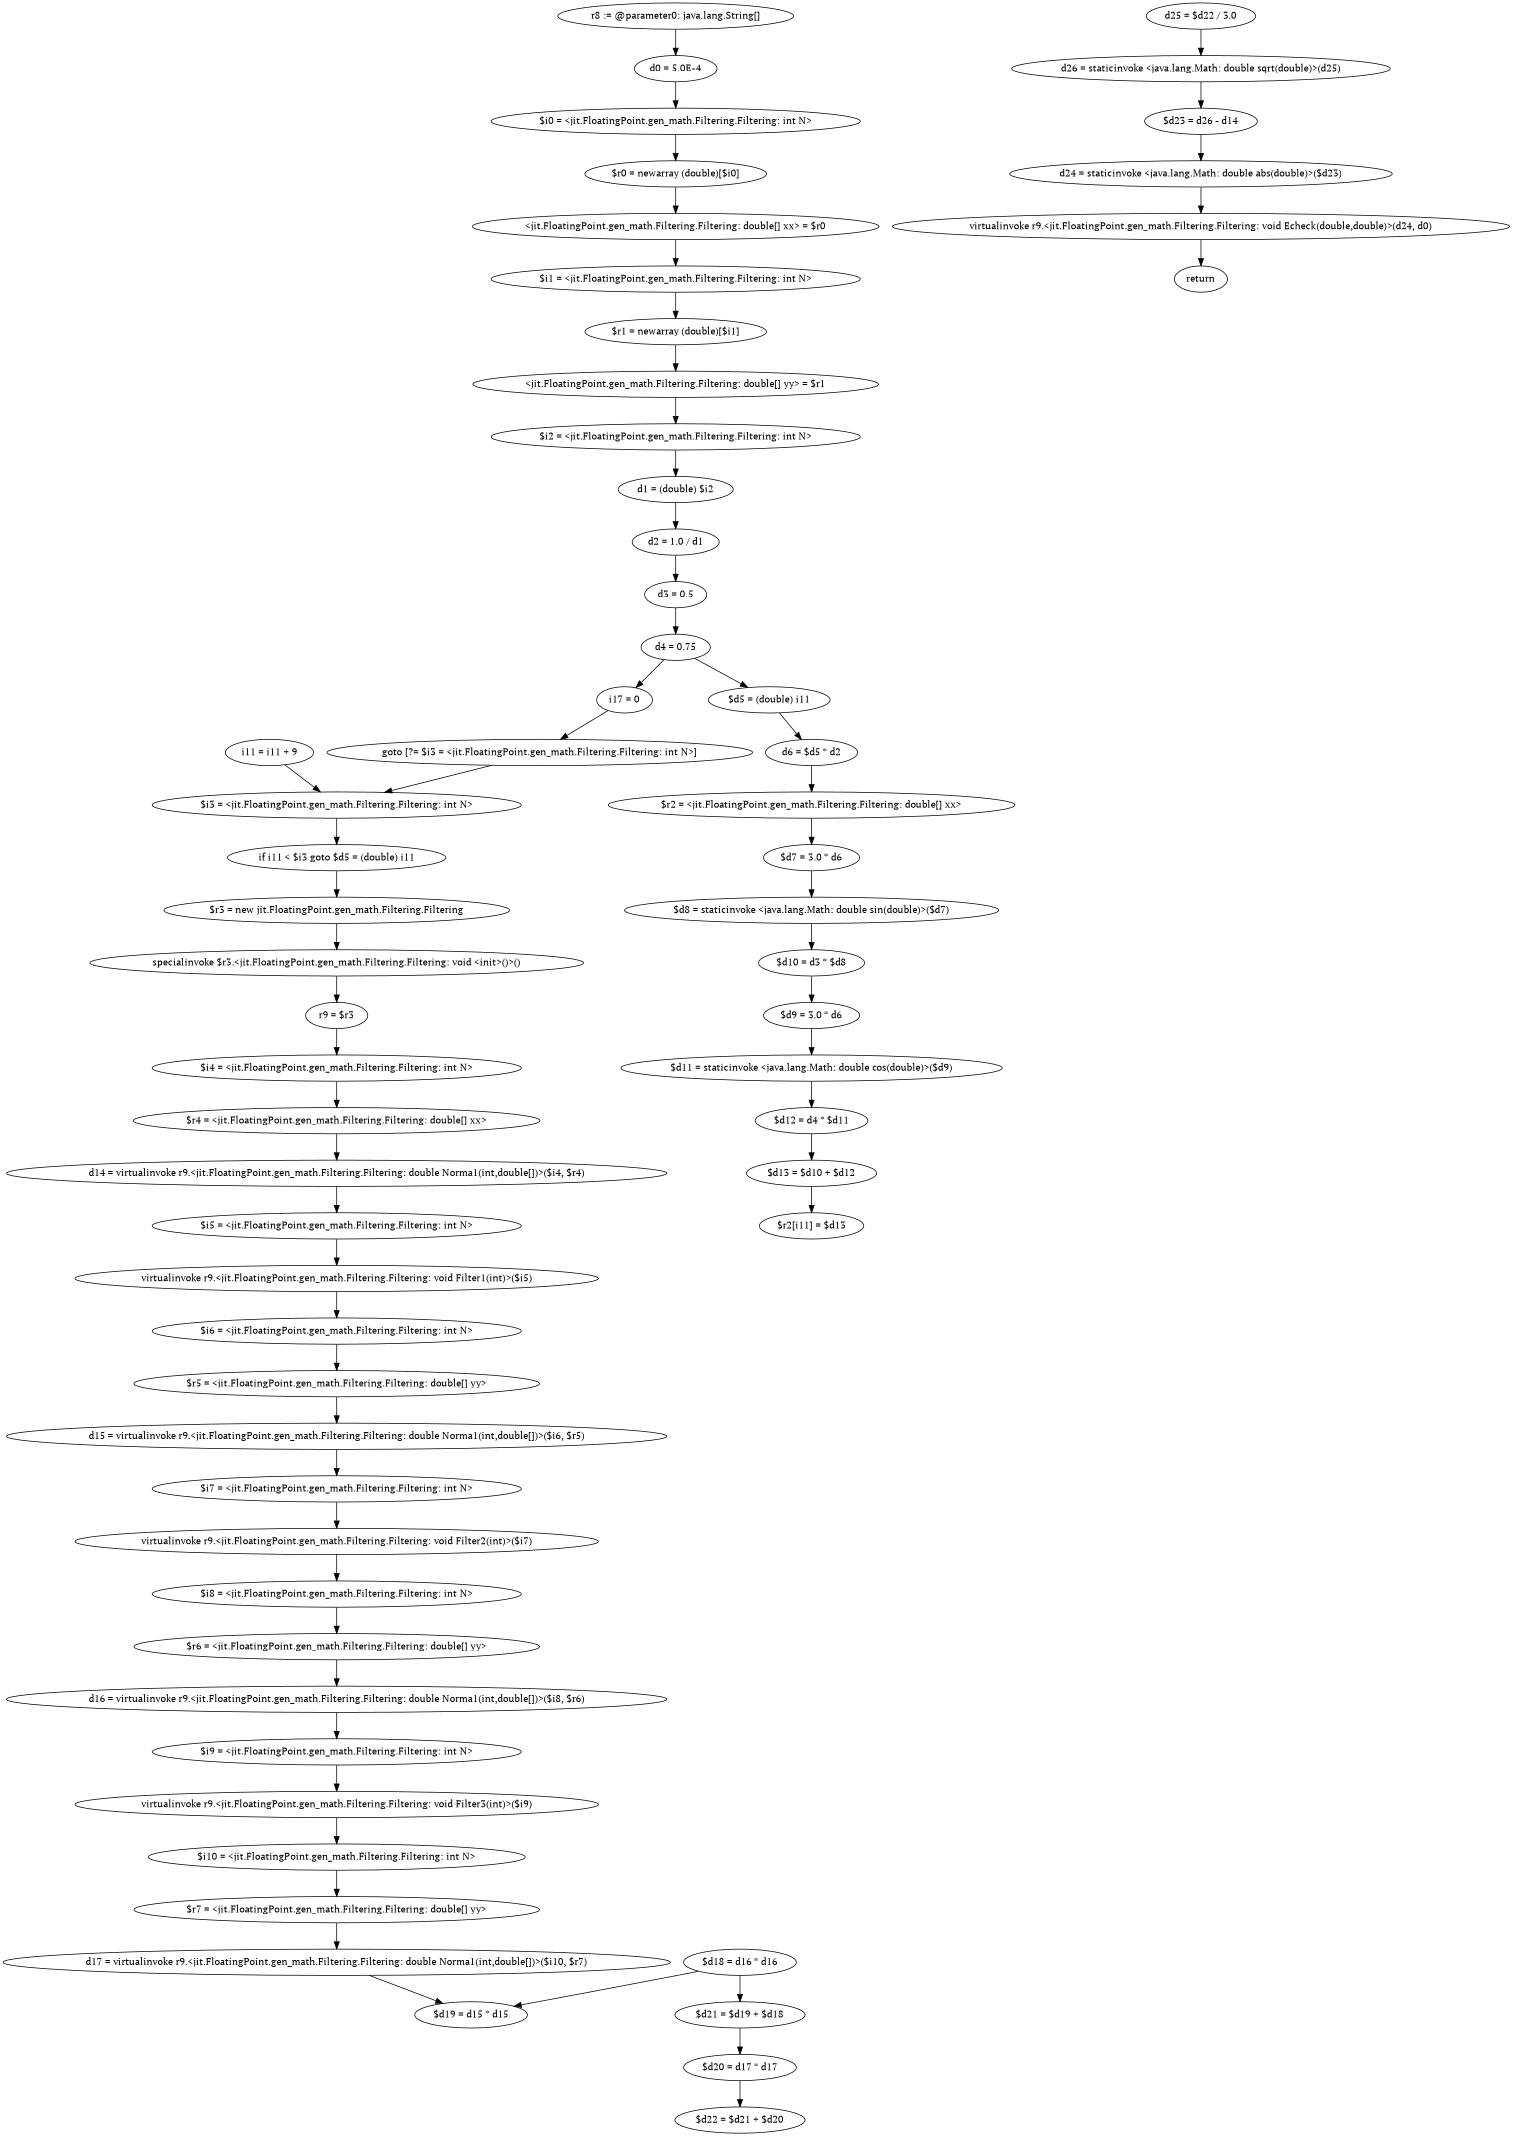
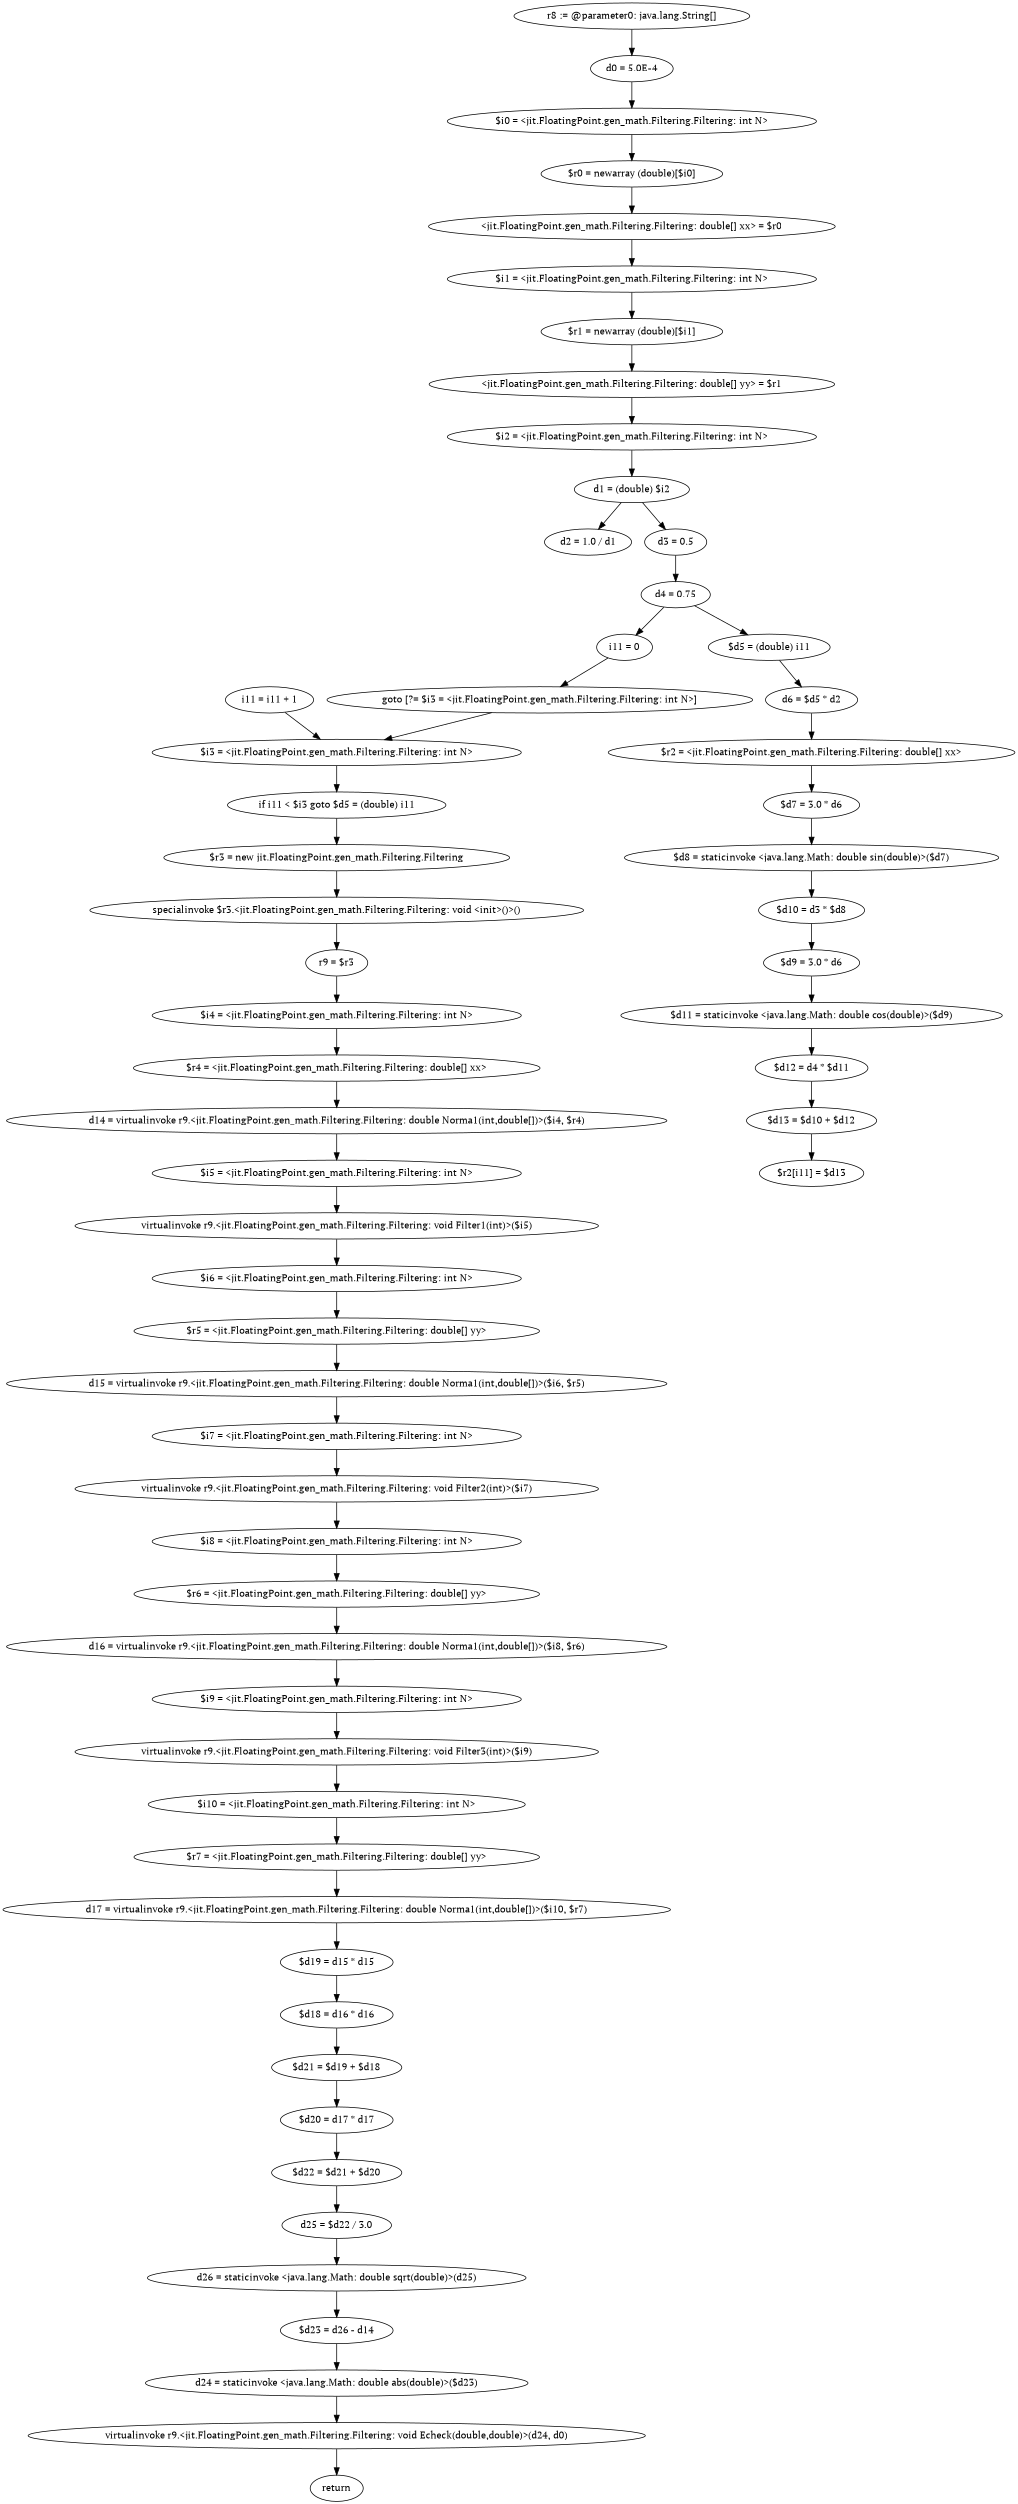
edge "d2 = 1.0 / d1" -> "d3 = 0.5": now "d1 = (double) $i2" -> "d3 = 0.5"
node "i17 = 0": label "i17 = 0" -> "i11 = 0"
node "i11 = i11 + 9": label "i11 = i11 + 9" -> "i11 = i11 + 1"
edge "$d18 = d16 * d16" -> "$d19 = d15 * d15": reversed
edge "$d22 = $d21 + $d20" -> "d25 = $d22 / 3.0": added
